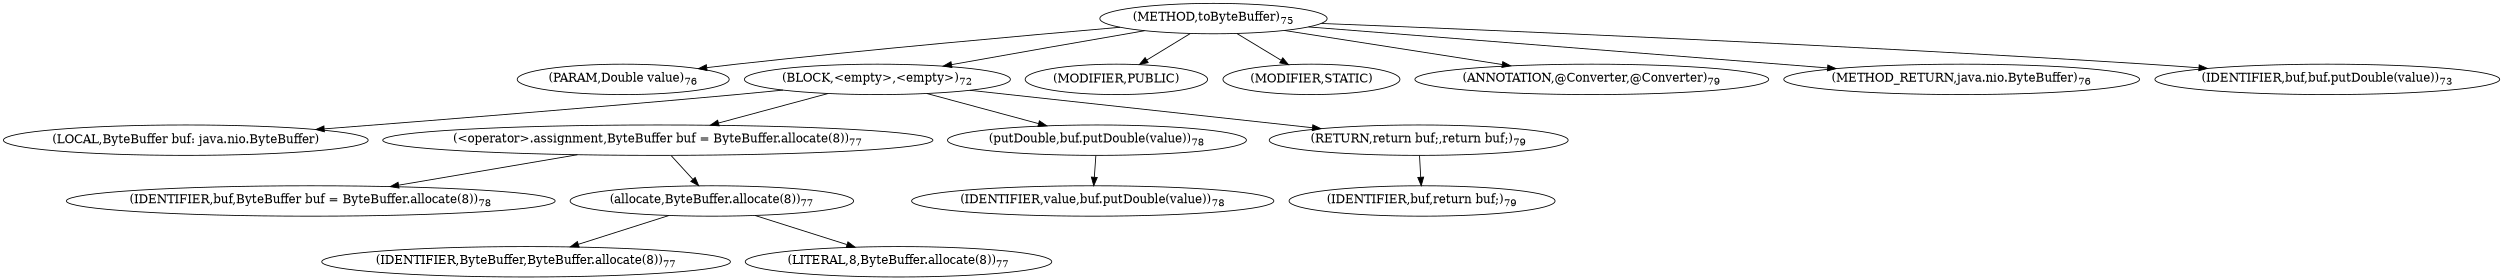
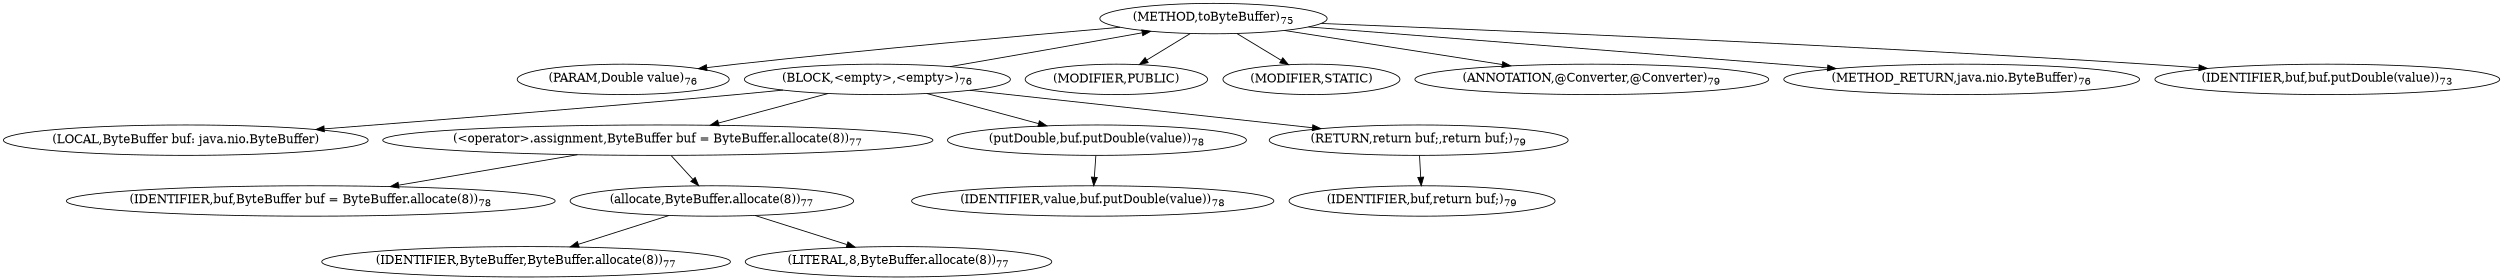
edge "(METHOD,toByteBuffer)" -> "(BLOCK,<empty>,<empty>)": reversed
node "(BLOCK,<empty>,<empty>)": text "72" -> "76"
